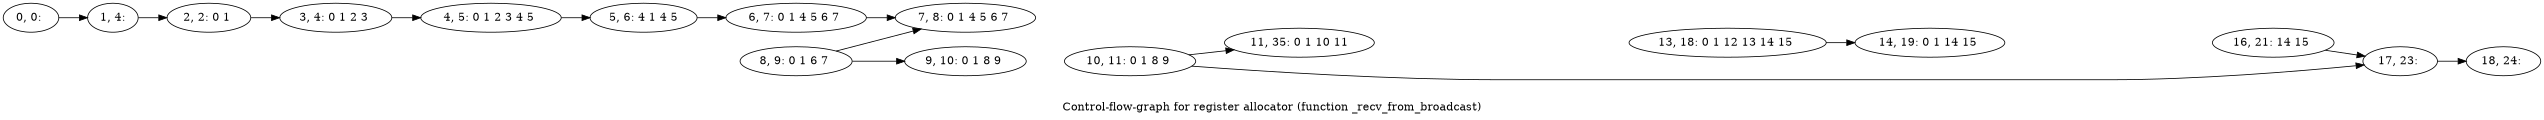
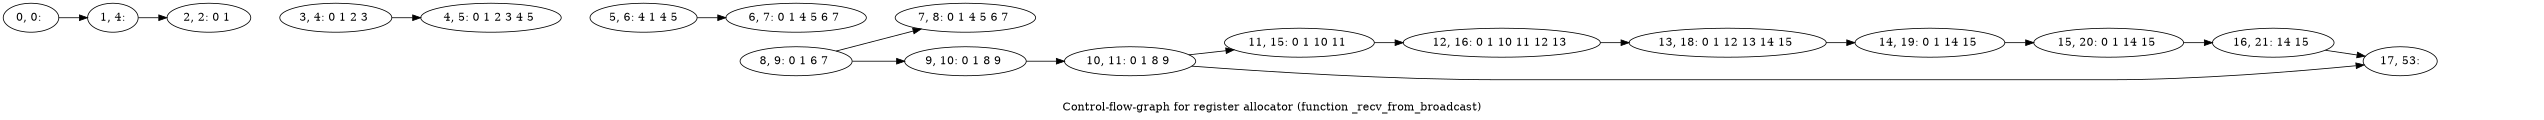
edge "2, 2: 0 1" -> "3, 4: 0 1 2 3": removed
edge "4, 5: 0 1 2 3 4 5" -> "5, 6: 4 1 4 5": removed
edge "6, 7: 0 1 4 5 6 7" -> "7, 8: 0 1 4 5 6 7": removed
node "11, 35: 0 1 10 11": label "11, 35: 0 1 10 11" -> "11, 15: 0 1 10 11"
node "12, 16: 0 1 10 11 12 13": added
node "15, 20: 0 1 14 15": added
edge "9, 10: 0 1 8 9" -> "10, 11: 0 1 8 9": added
node "17, 23:": label "17, 23:" -> "17, 53:"
node "18, 24:": removed
